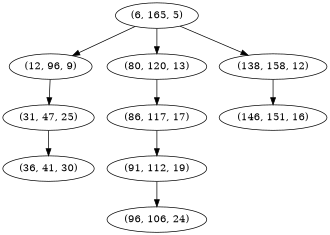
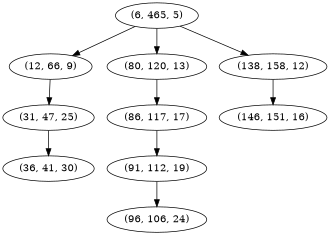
node "(6, 165, 5)": label "(6, 165, 5)" -> "(6, 465, 5)"
node "(12, 96, 9)": label "(12, 96, 9)" -> "(12, 66, 9)"
